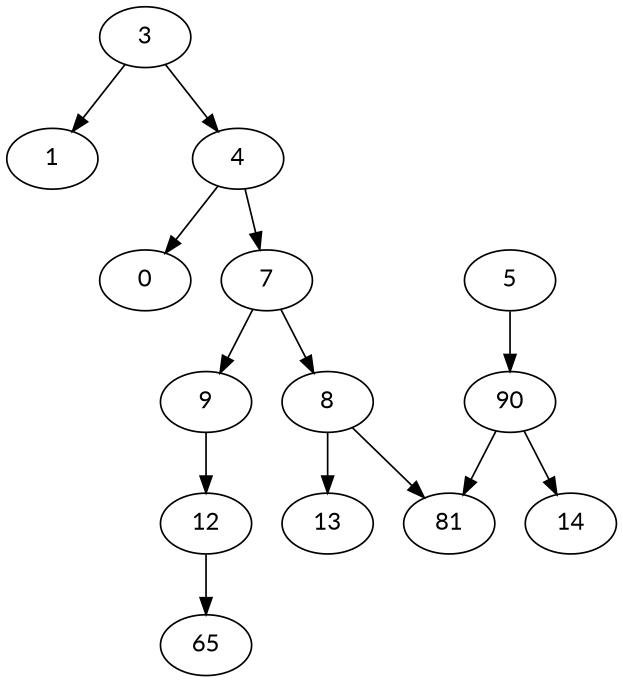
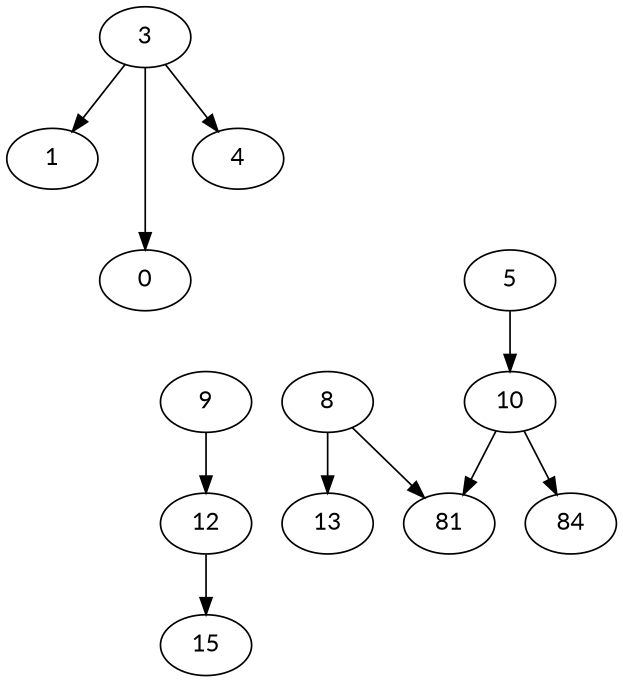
edge "4" -> "0": now "3" -> "0"
node "7": removed
node "90": label "90" -> "10"
node "14": label "14" -> "84"
node "65": label "65" -> "15"
